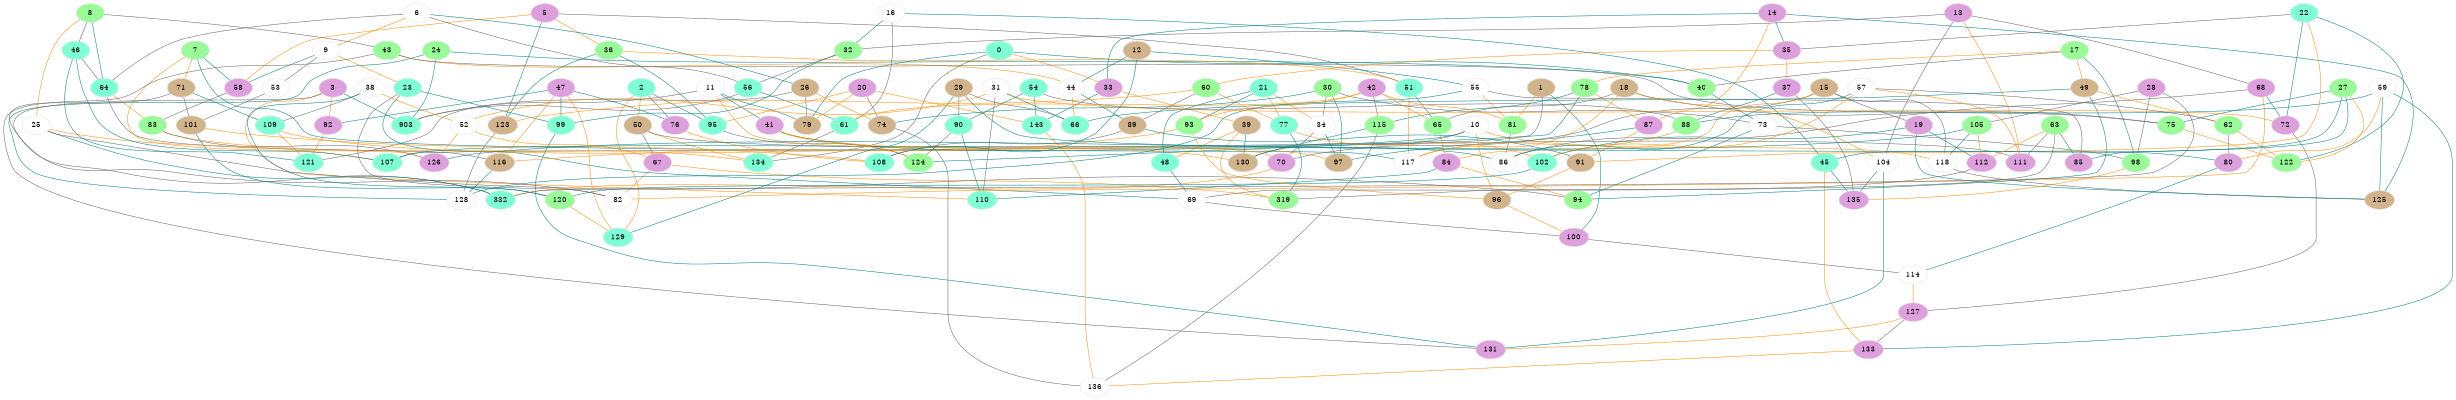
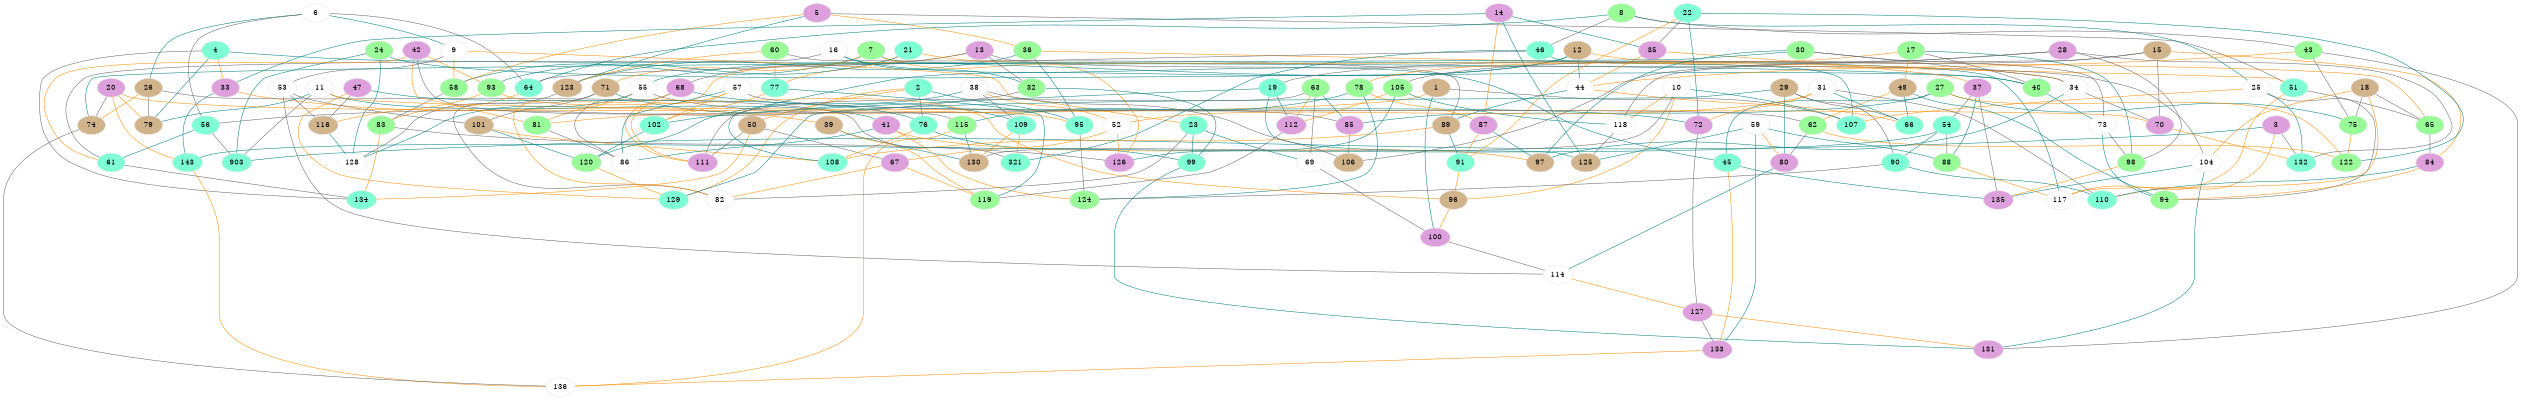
edge "6" -- "9": color darkorange -> teal
node "0": label "0" -> "4"
edge "35" -- "60": now "35" -- "44"
edge "8" -- "25": color darkorange -> teal
edge "9" -- "58": color teal -> darkorange
node "58": fillcolor plum -> palegreen
edge "37" -- "54": added
edge "42" -- "65": now "12" -- "65"
edge "47" -- "99": now "76" -- "99"
node "92": removed
edge "47" -- "116": color darkorange -> gray40
node "76": fillcolor plum -> aquamarine
node "19": fillcolor plum -> aquamarine
edge "89" -- "108": color gray40 -> darkorange
edge "65" -- "84": color darkorange -> gray40
edge "64" -- "116": now "53" -- "116"
node "121": label "121" -> "321"
node "48": removed
node "106": added
node "91": fillcolor tan -> aquamarine
node "332": label "332" -> "132"
node "319": label "319" -> "119"
edge "53" -- "114": added
edge "115" -- "136": color gray40 -> darkorange
